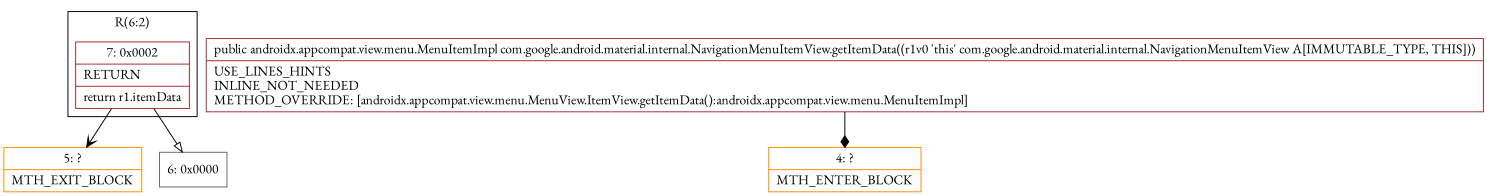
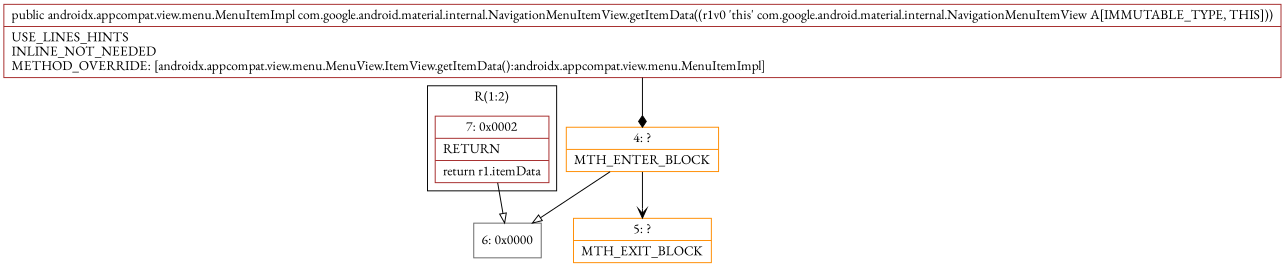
cluster "R(6:2)": label "R(6:2)" -> "R(1:2)"
edge "7: 0x0002" -> "5: ?": now "4: ?" -> "5: ?"
edge "4: ?" -> "6: 0x0000": added
